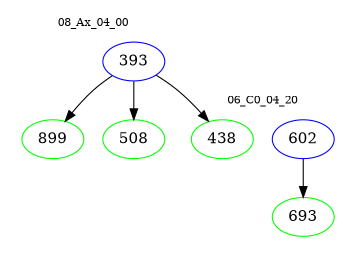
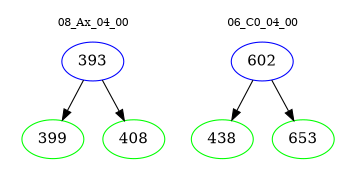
edge "393" -> "438": now "602" -> "438"
cluster "06_C0_04_20": label "06_C0_04_20" -> "06_C0_04_00"
node "899": label "899" -> "399"
node "508": label "508" -> "408"
node "693": label "693" -> "653"
